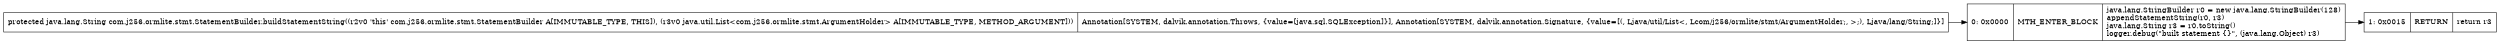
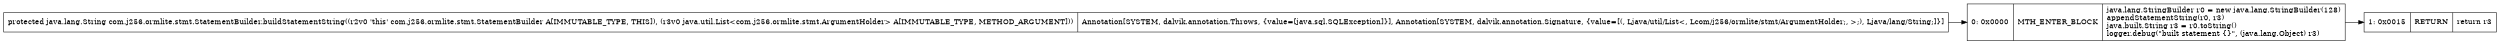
node "0: 0x0000": text "java.lang.String r3 = r0.toString()" -> "java.built.String r3 = r0.toString()"
